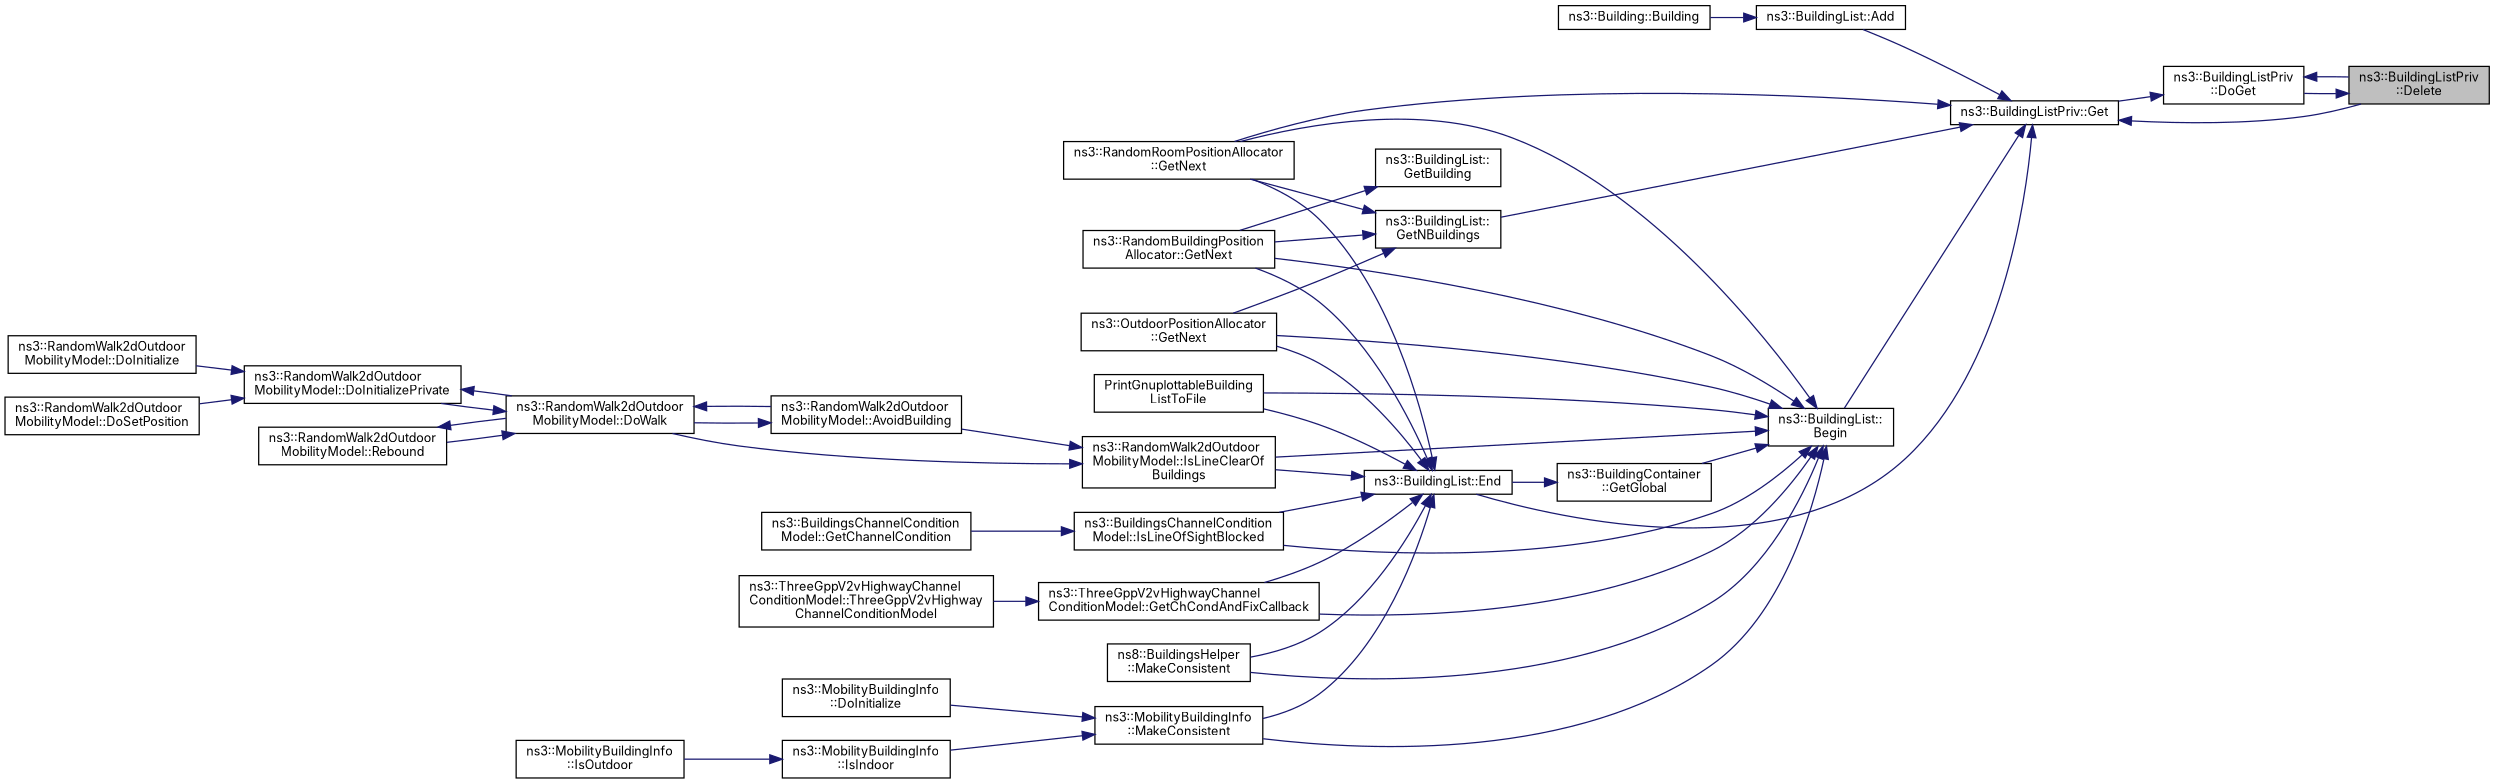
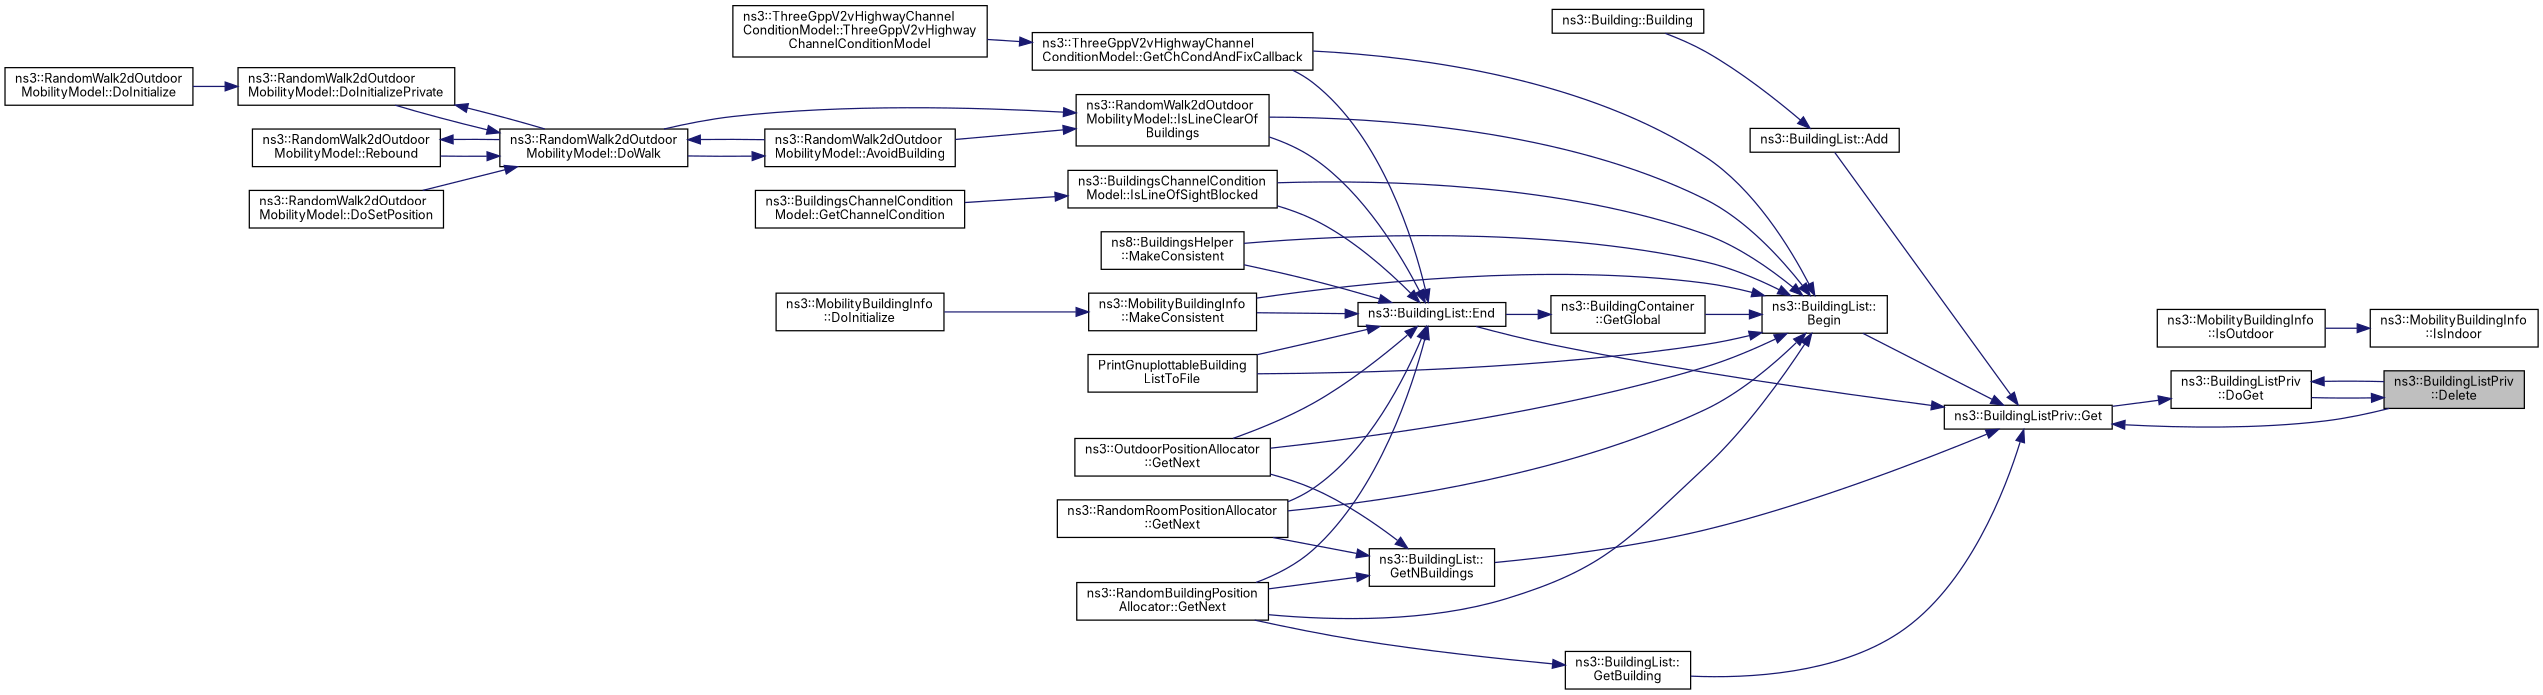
edge "ns3::RandomRoomPositionAllocator ::GetNext" -> "ns3::BuildingListPriv::Get": now "ns3::BuildingList:: GetBuilding" -> "ns3::BuildingListPriv::Get"
edge "ns3::RandomWalk2dOutdoor MobilityModel::DoSetPosition" -> "ns3::RandomWalk2dOutdoor MobilityModel::DoInitializePrivate": now "ns3::RandomWalk2dOutdoor MobilityModel::DoSetPosition" -> "ns3::RandomWalk2dOutdoor MobilityModel::DoWalk"
edge "ns3::MobilityBuildingInfo ::IsIndoor" -> "ns3::MobilityBuildingInfo ::MakeConsistent": removed
